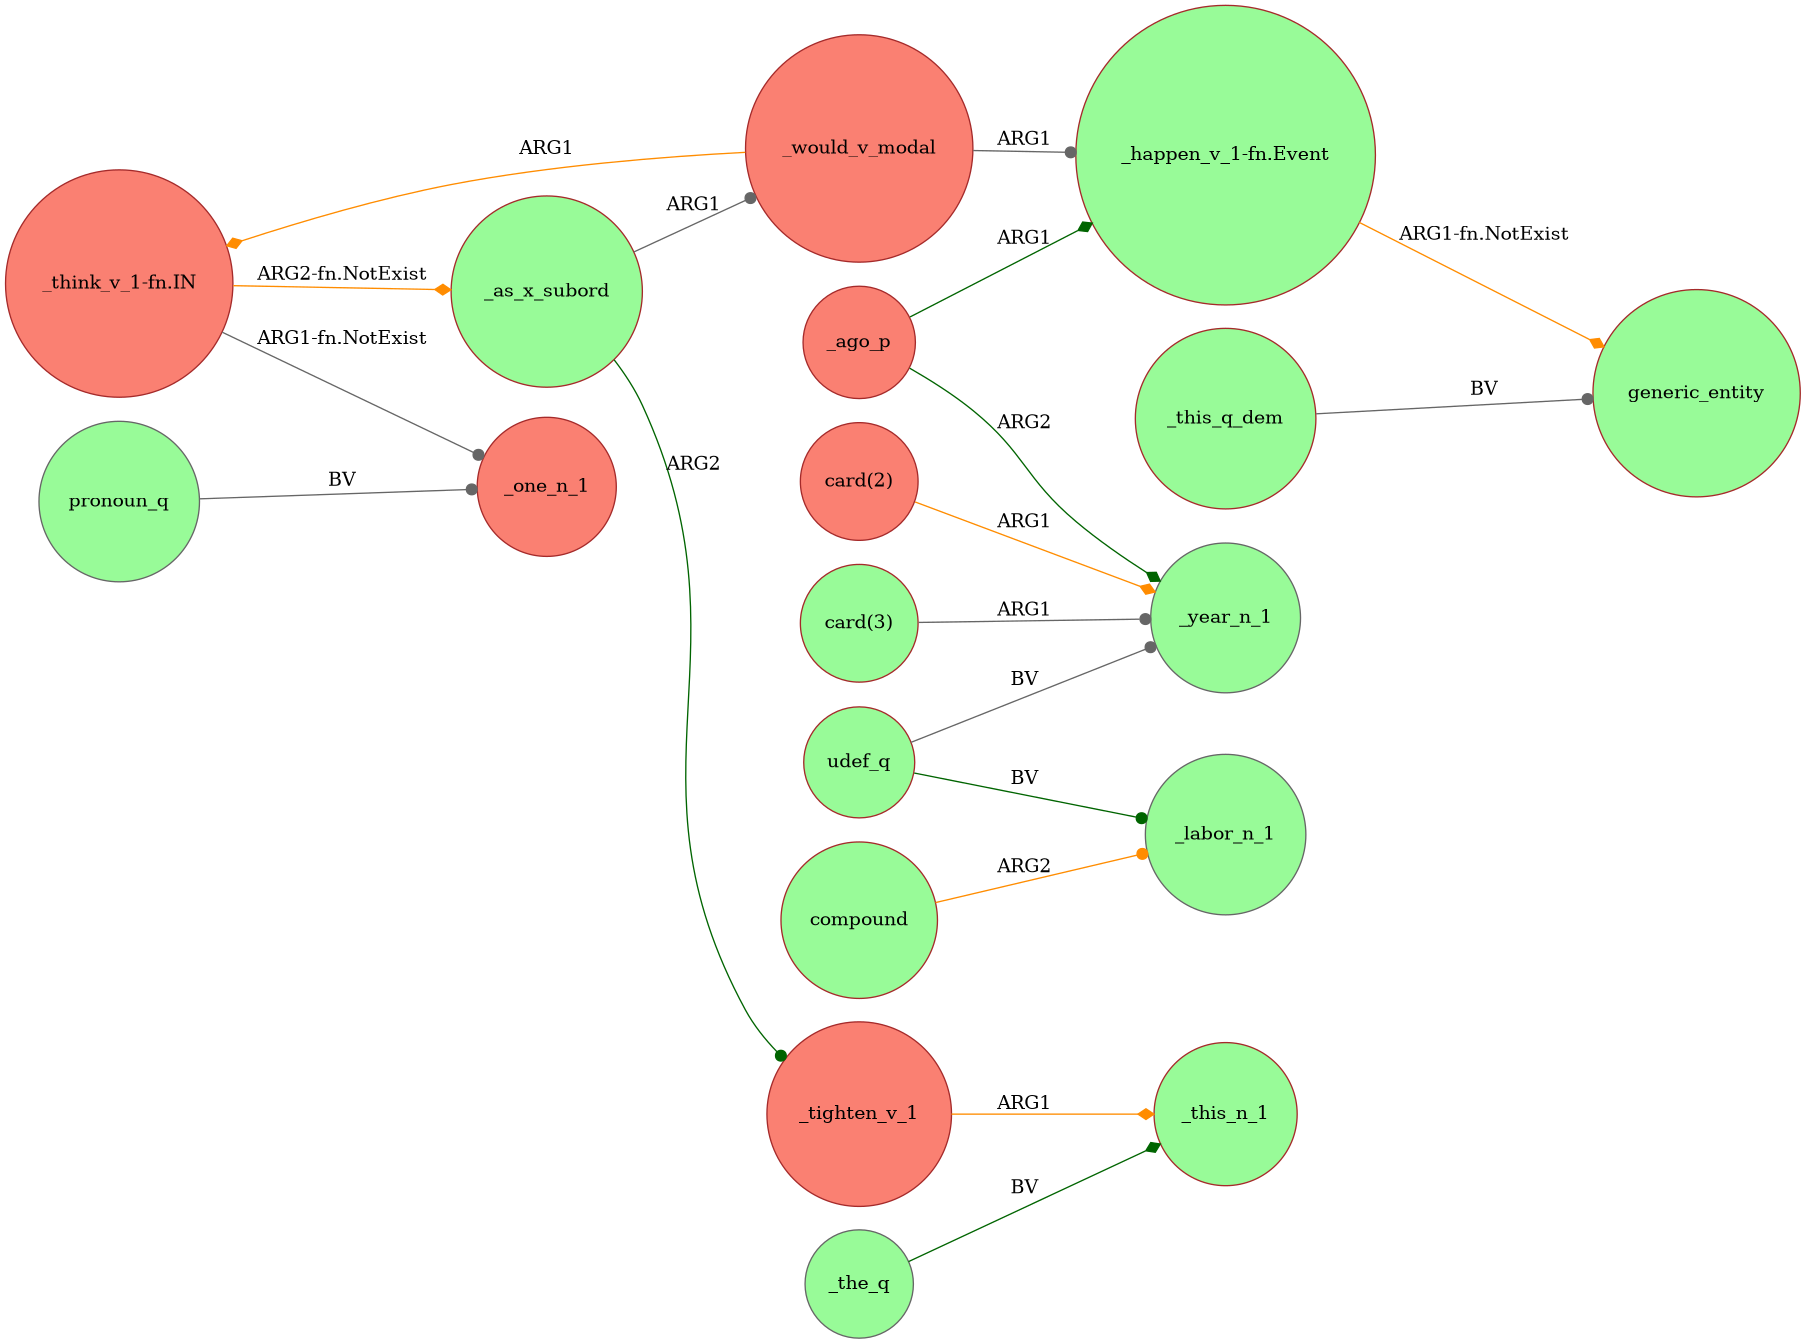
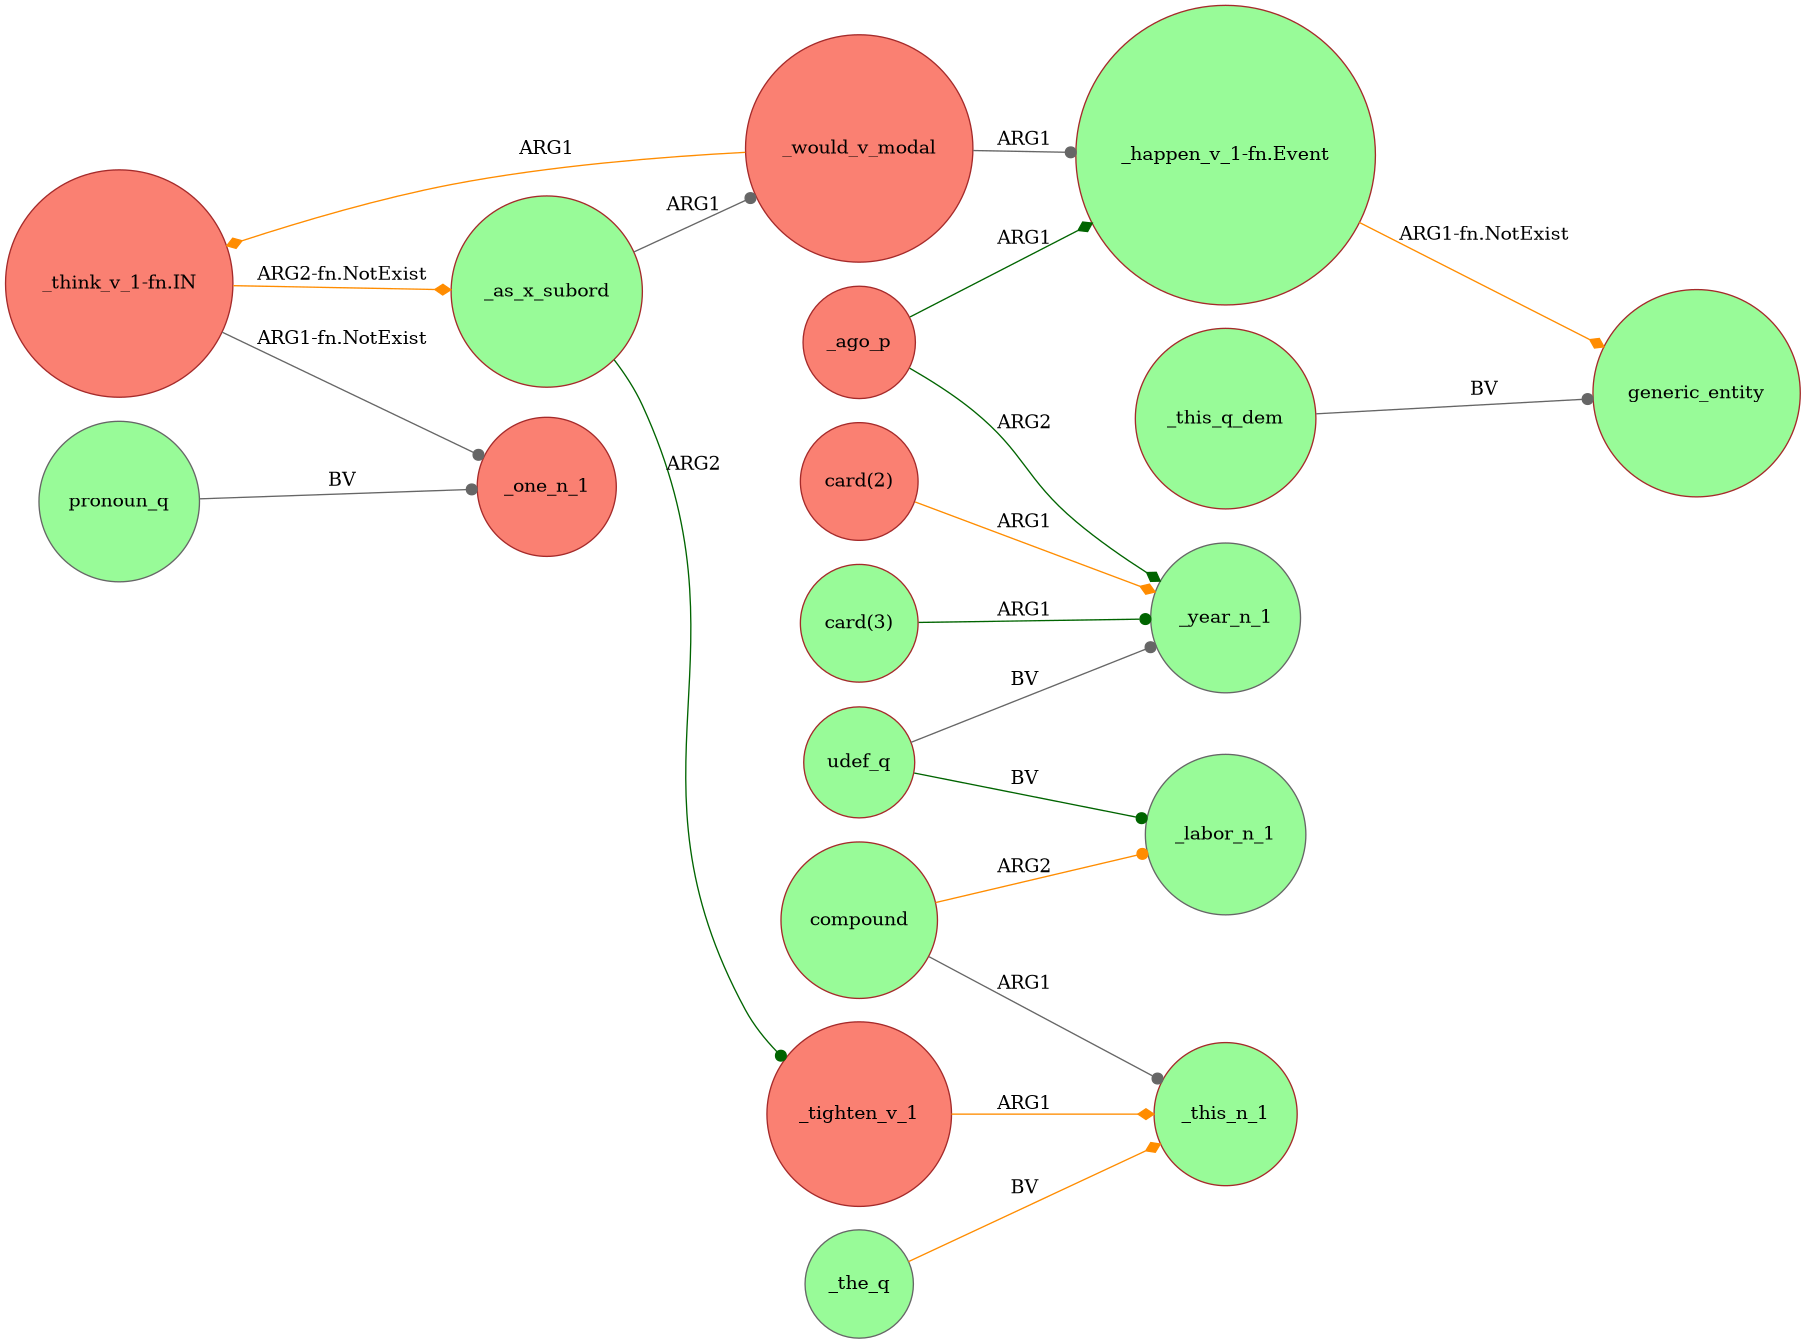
edge "card(3)" -> "_year_n_1": color gray40 -> darkgreen
edge "compound" -> "_this_n_1": added, label "ARG1"
edge "_the_q" -> "_this_n_1": color darkgreen -> darkorange
